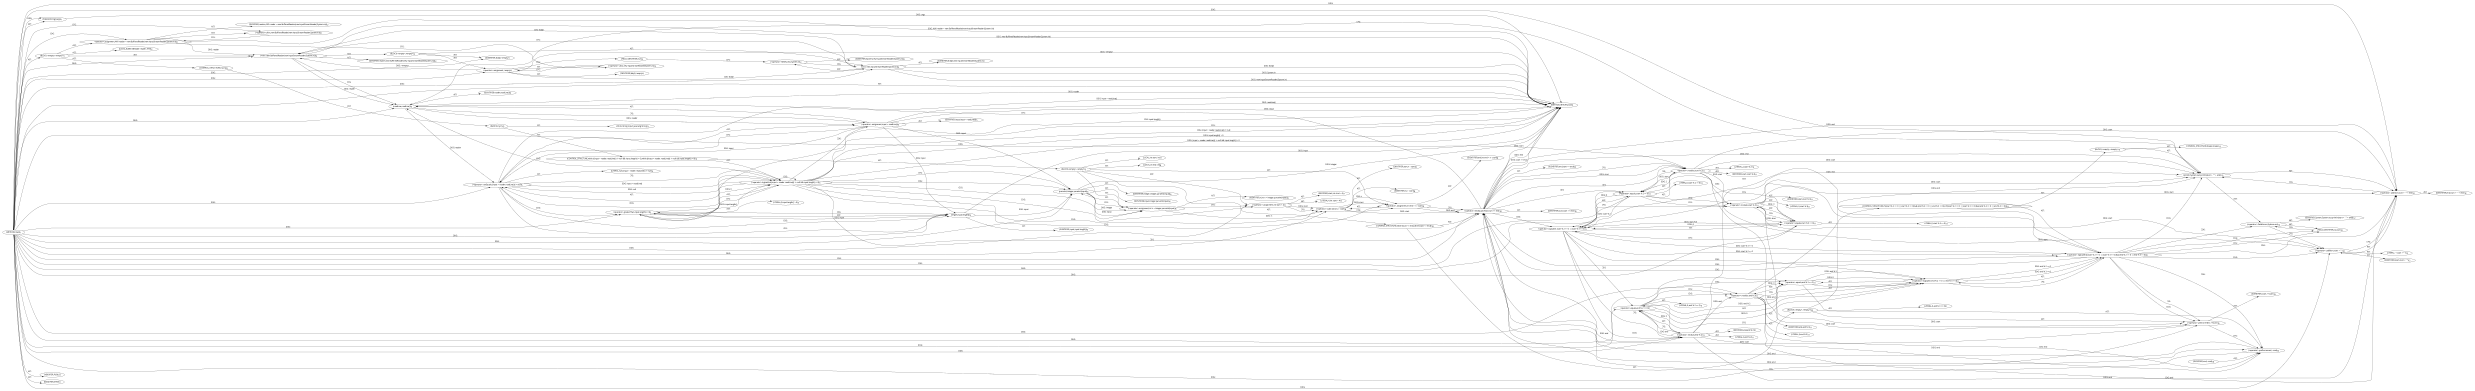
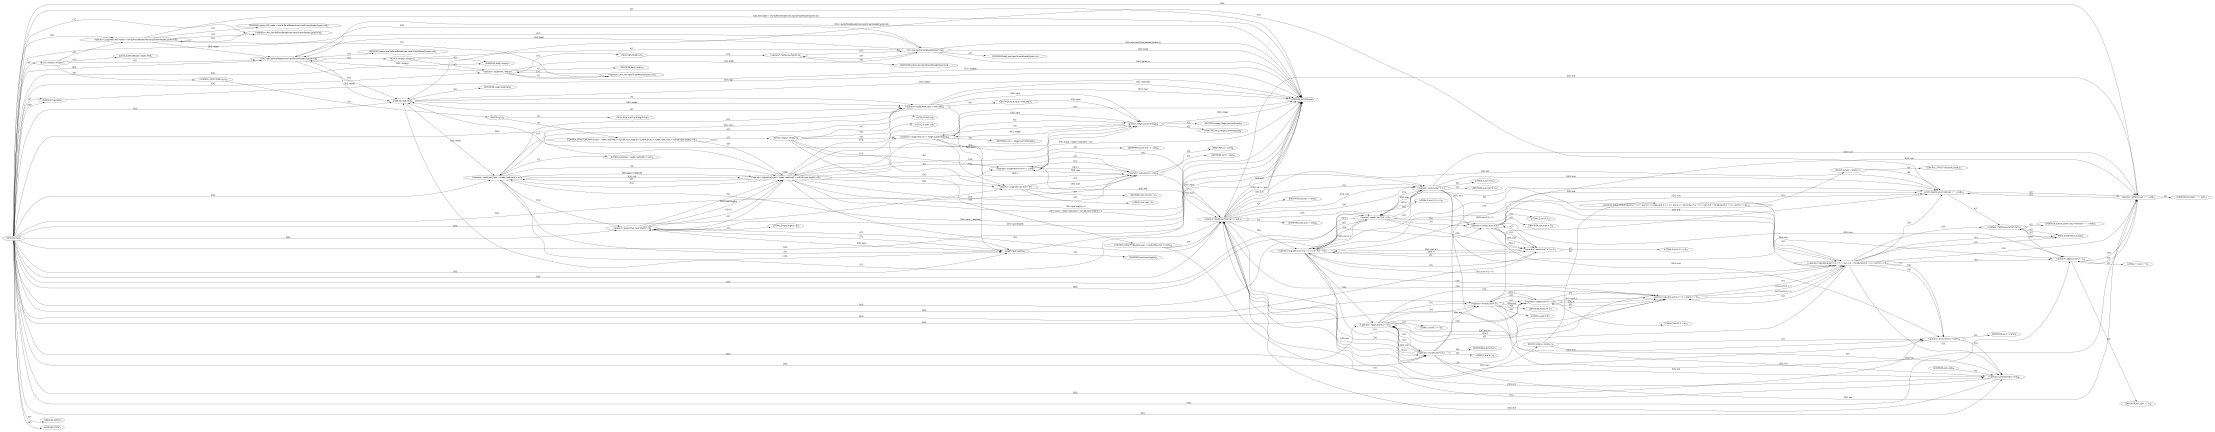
edge "(length,input.length())" -> "(parseInt,Integer.parseInt(input))": now "(IDENTIFIER,input,input = readLine())" -> "(parseInt,Integer.parseInt(input))"
edge "(METHOD,main)" -> "(<operator>.preDecrement,--end)": added, label "DDG:"
